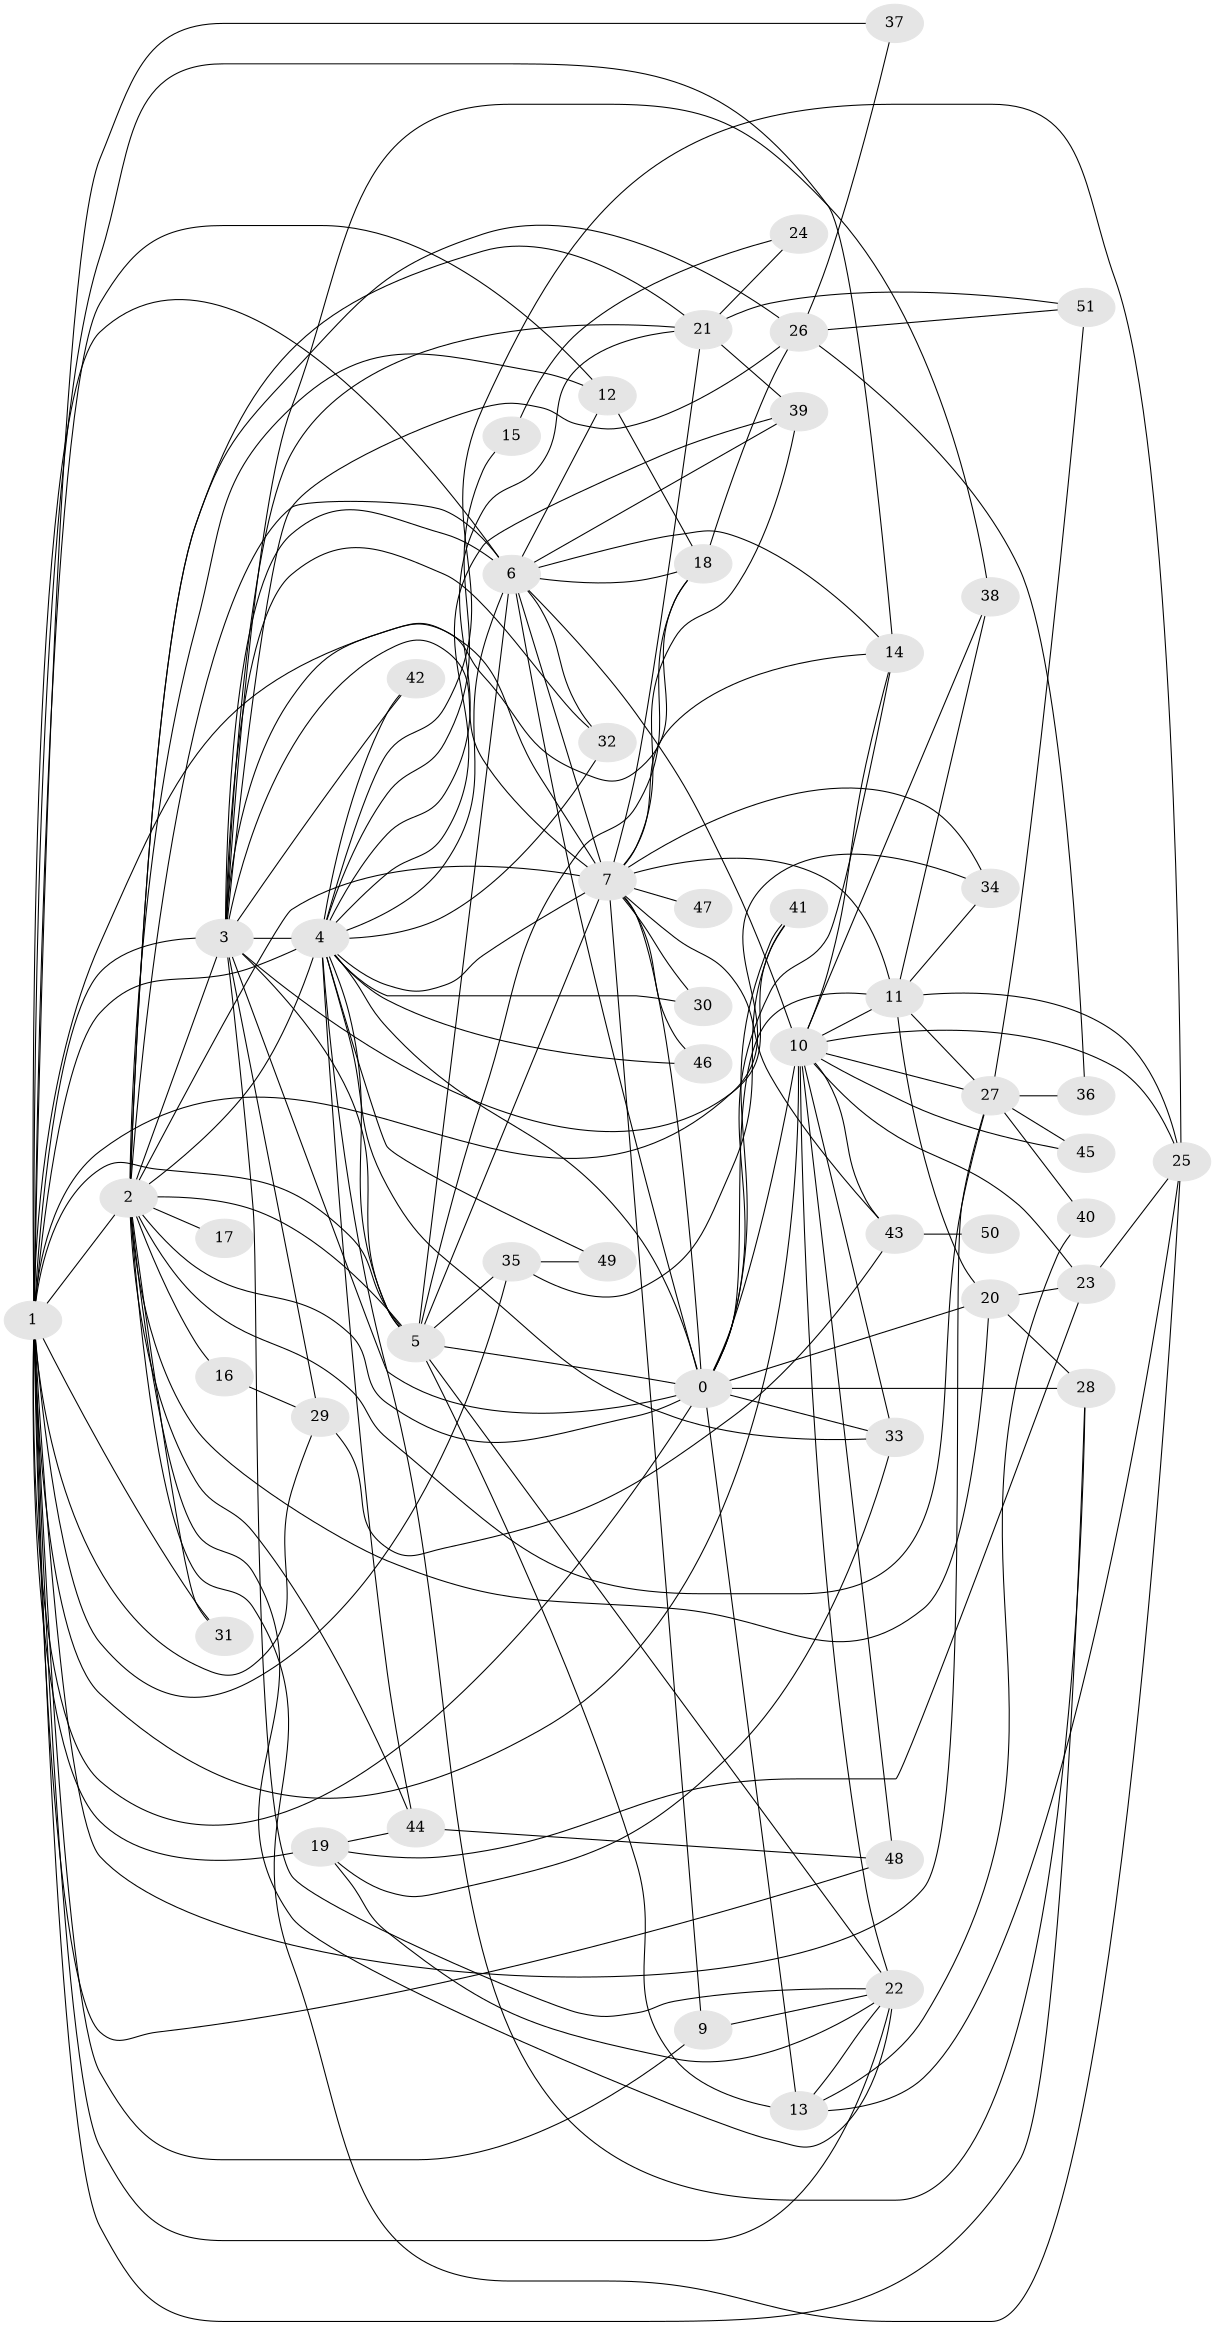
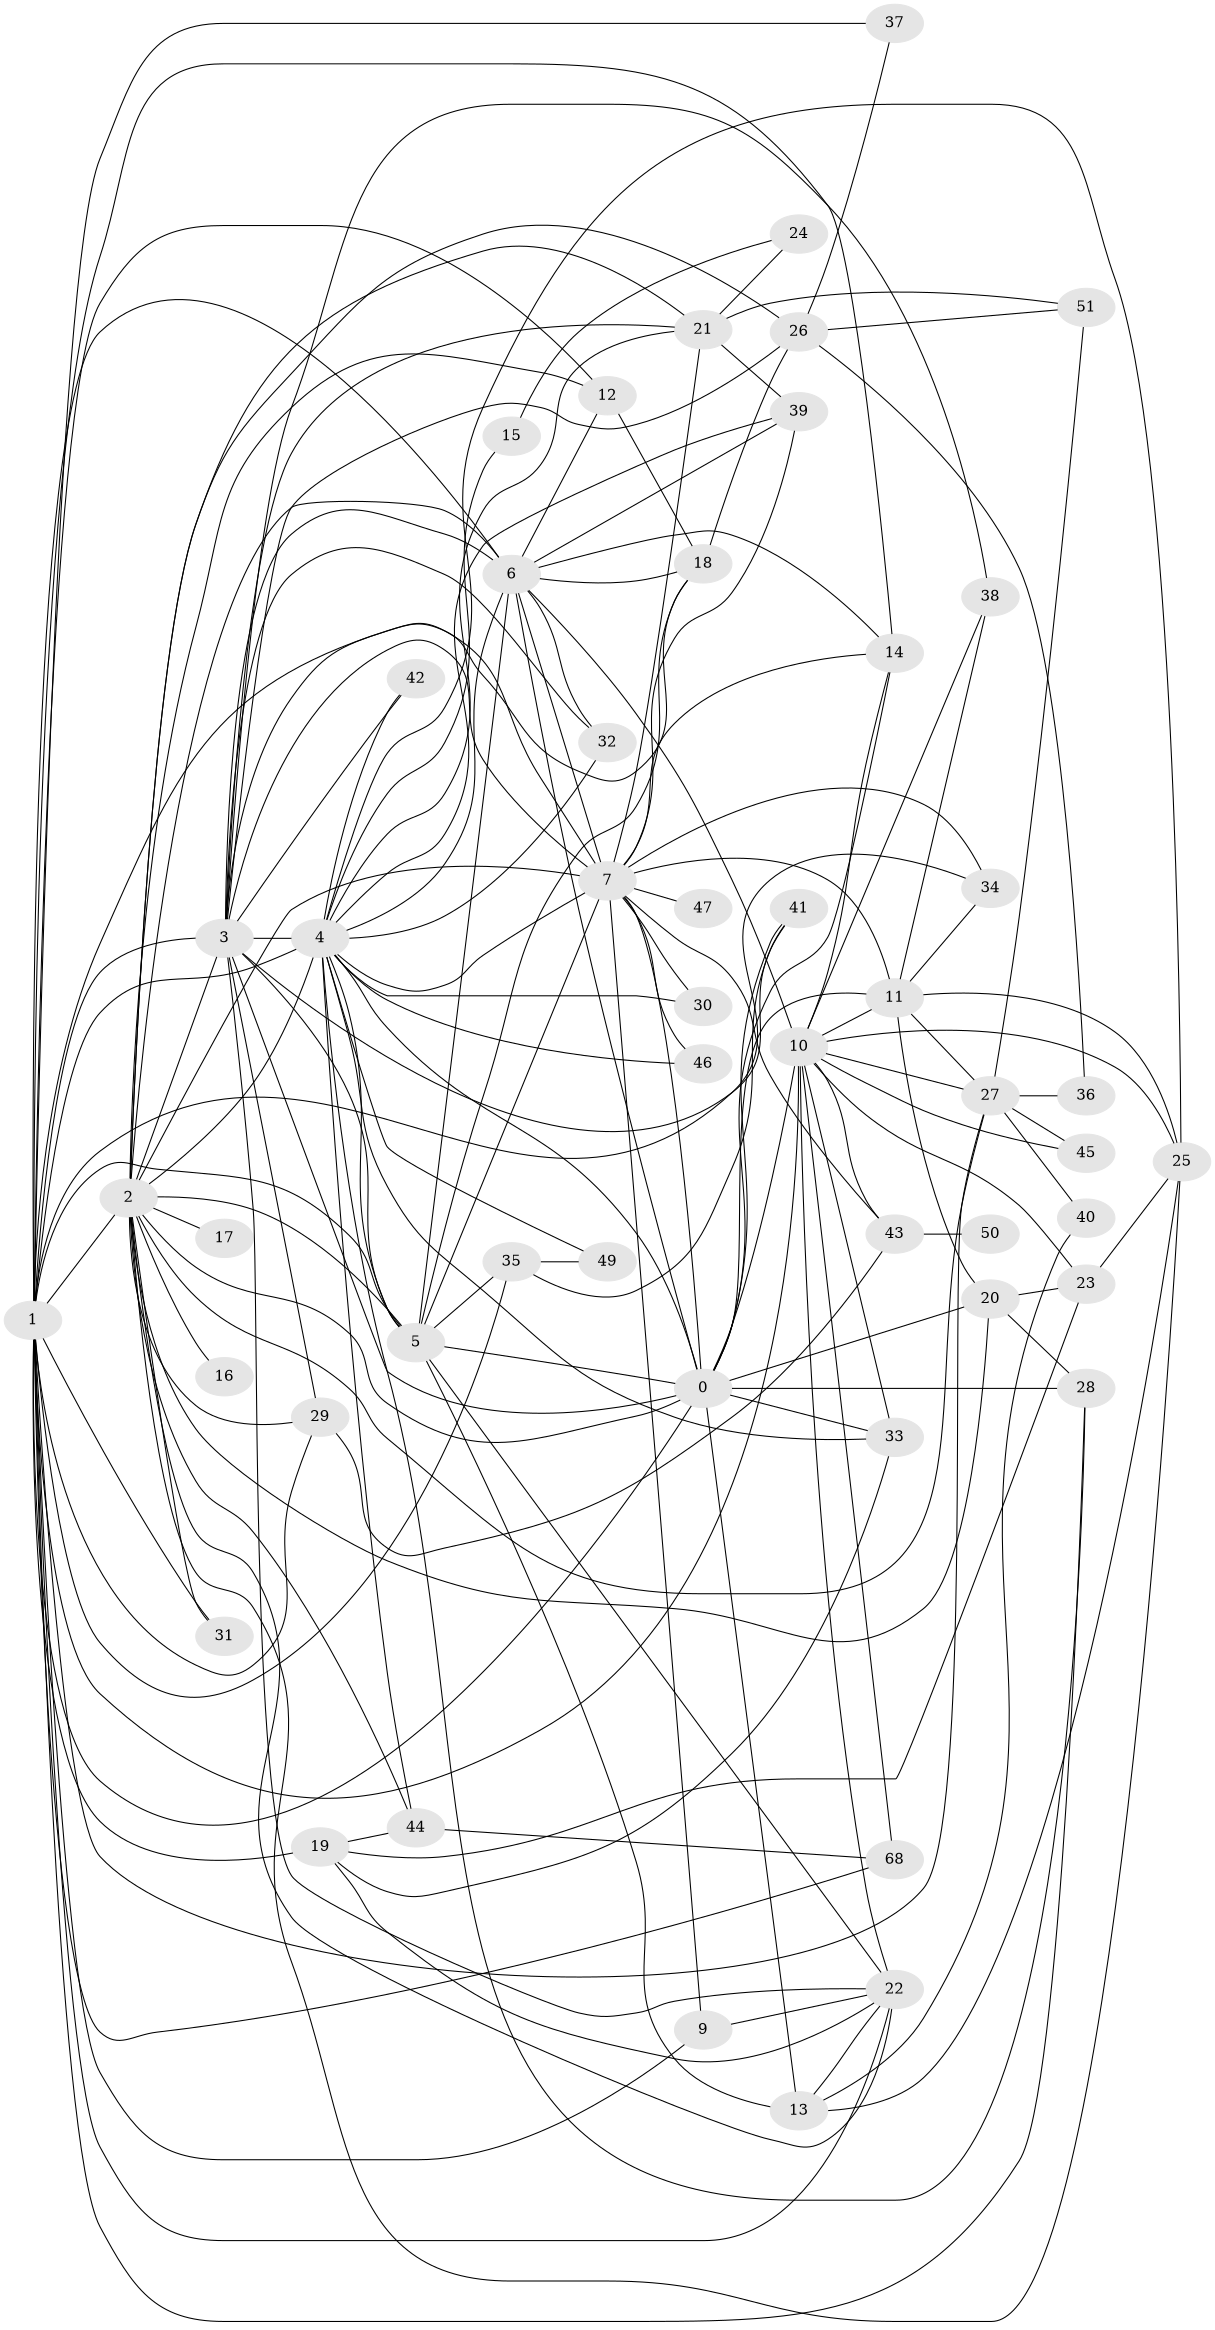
edge "16" -- "29": now "2" -- "29"
node "48": label "48" -> "68"
